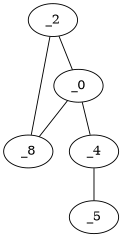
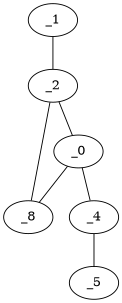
node "_1": added
